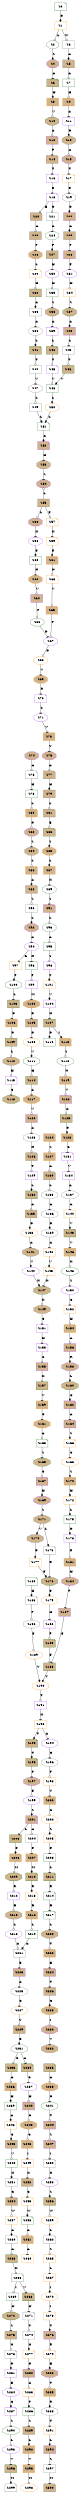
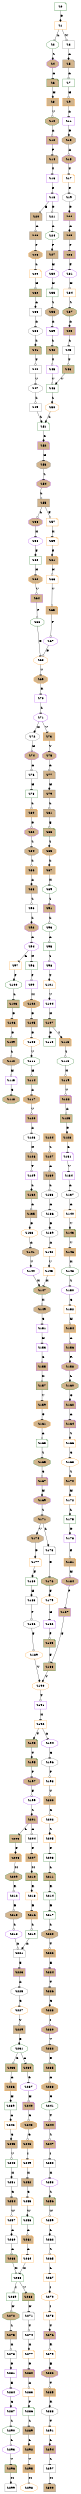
edge "S55" -> "S54": reversed
edge "S66" -> "S67": now "S66" -> "S68"
node "S72": added
edge "S177" -> "S176": now "S177" -> "S180"
edge "S198" -> "S200": arrowhead tee -> odot
edge "S232" -> "S235": added, label "D"
edge "S264" -> "S266": added, label "K"
